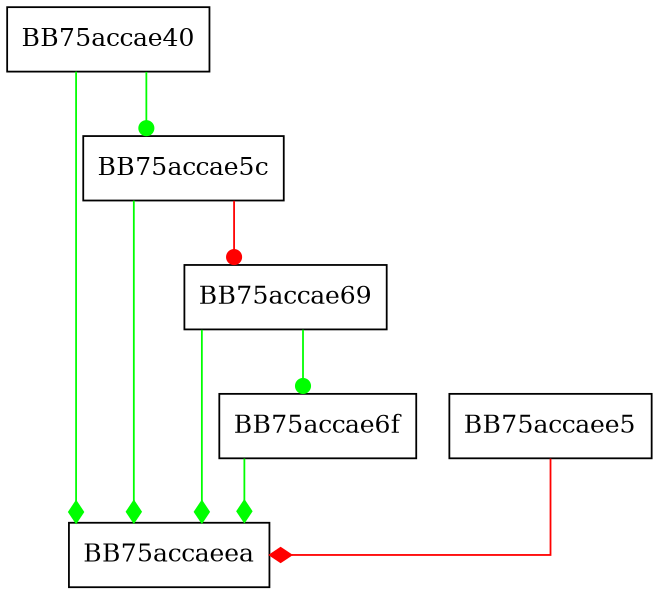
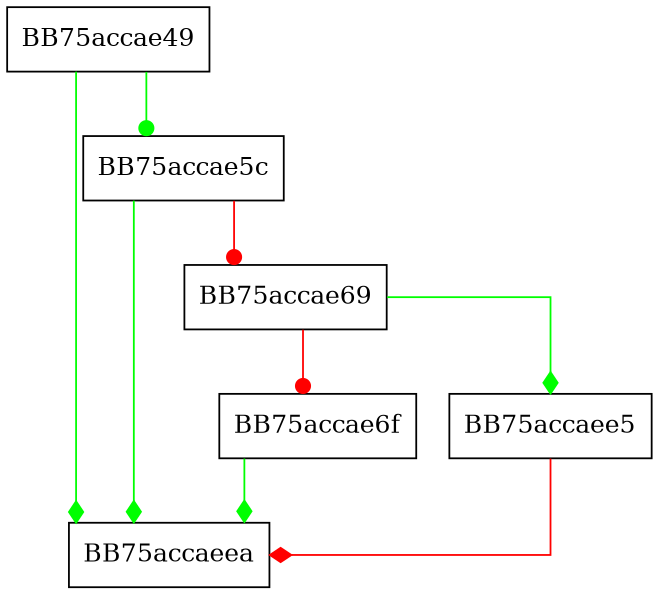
node "BB75accae40": label "BB75accae40" -> "BB75accae49"
edge "BB75accae69" -> "BB75accae6f": color green -> red
edge "BB75accae69" -> "BB75accaeea": now "BB75accae69" -> "BB75accaee5"
